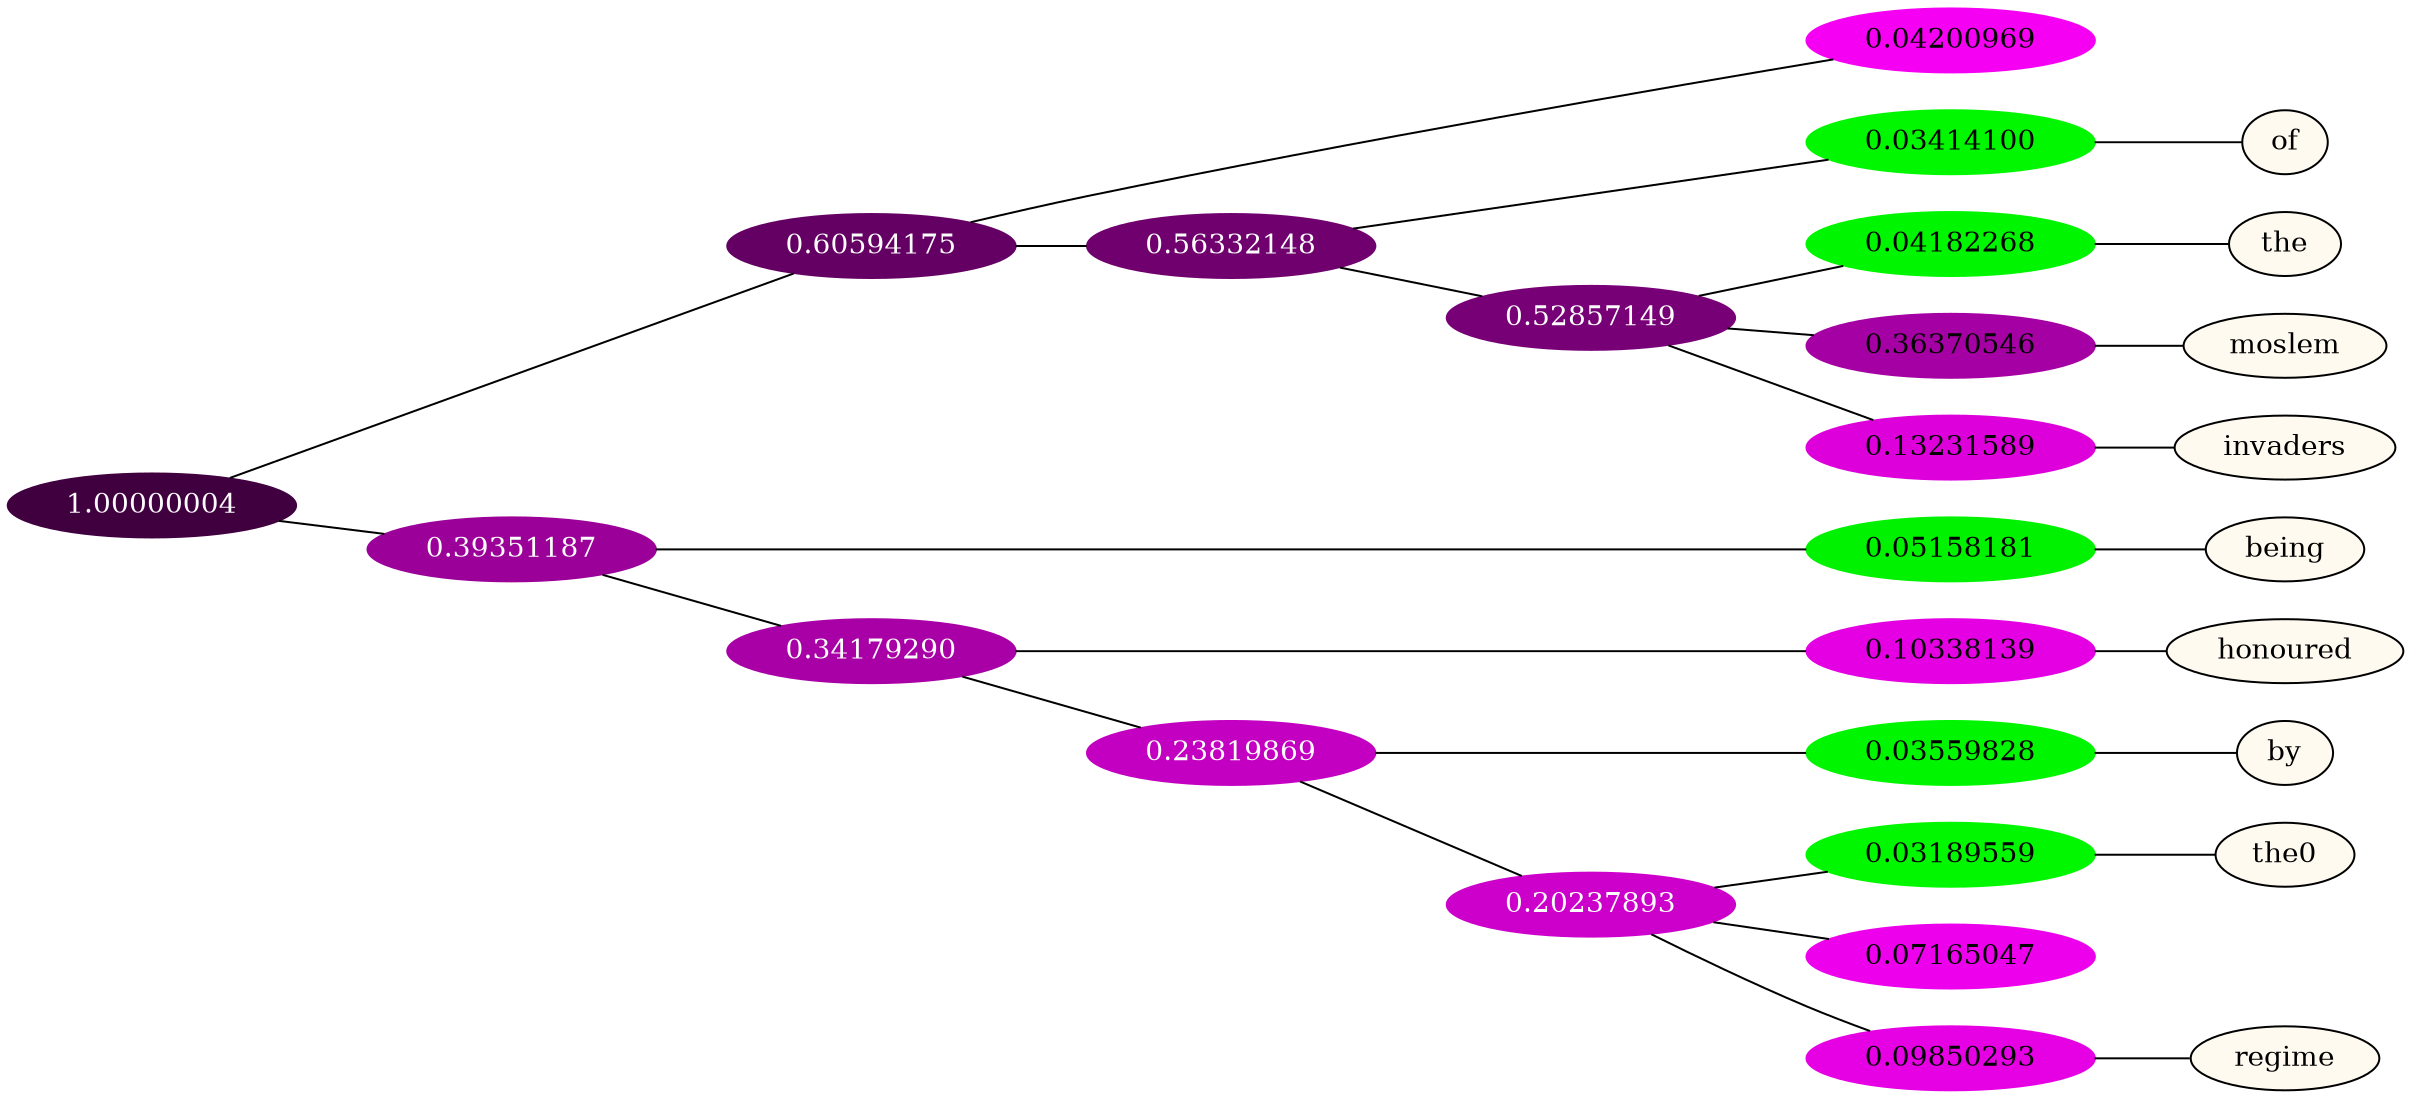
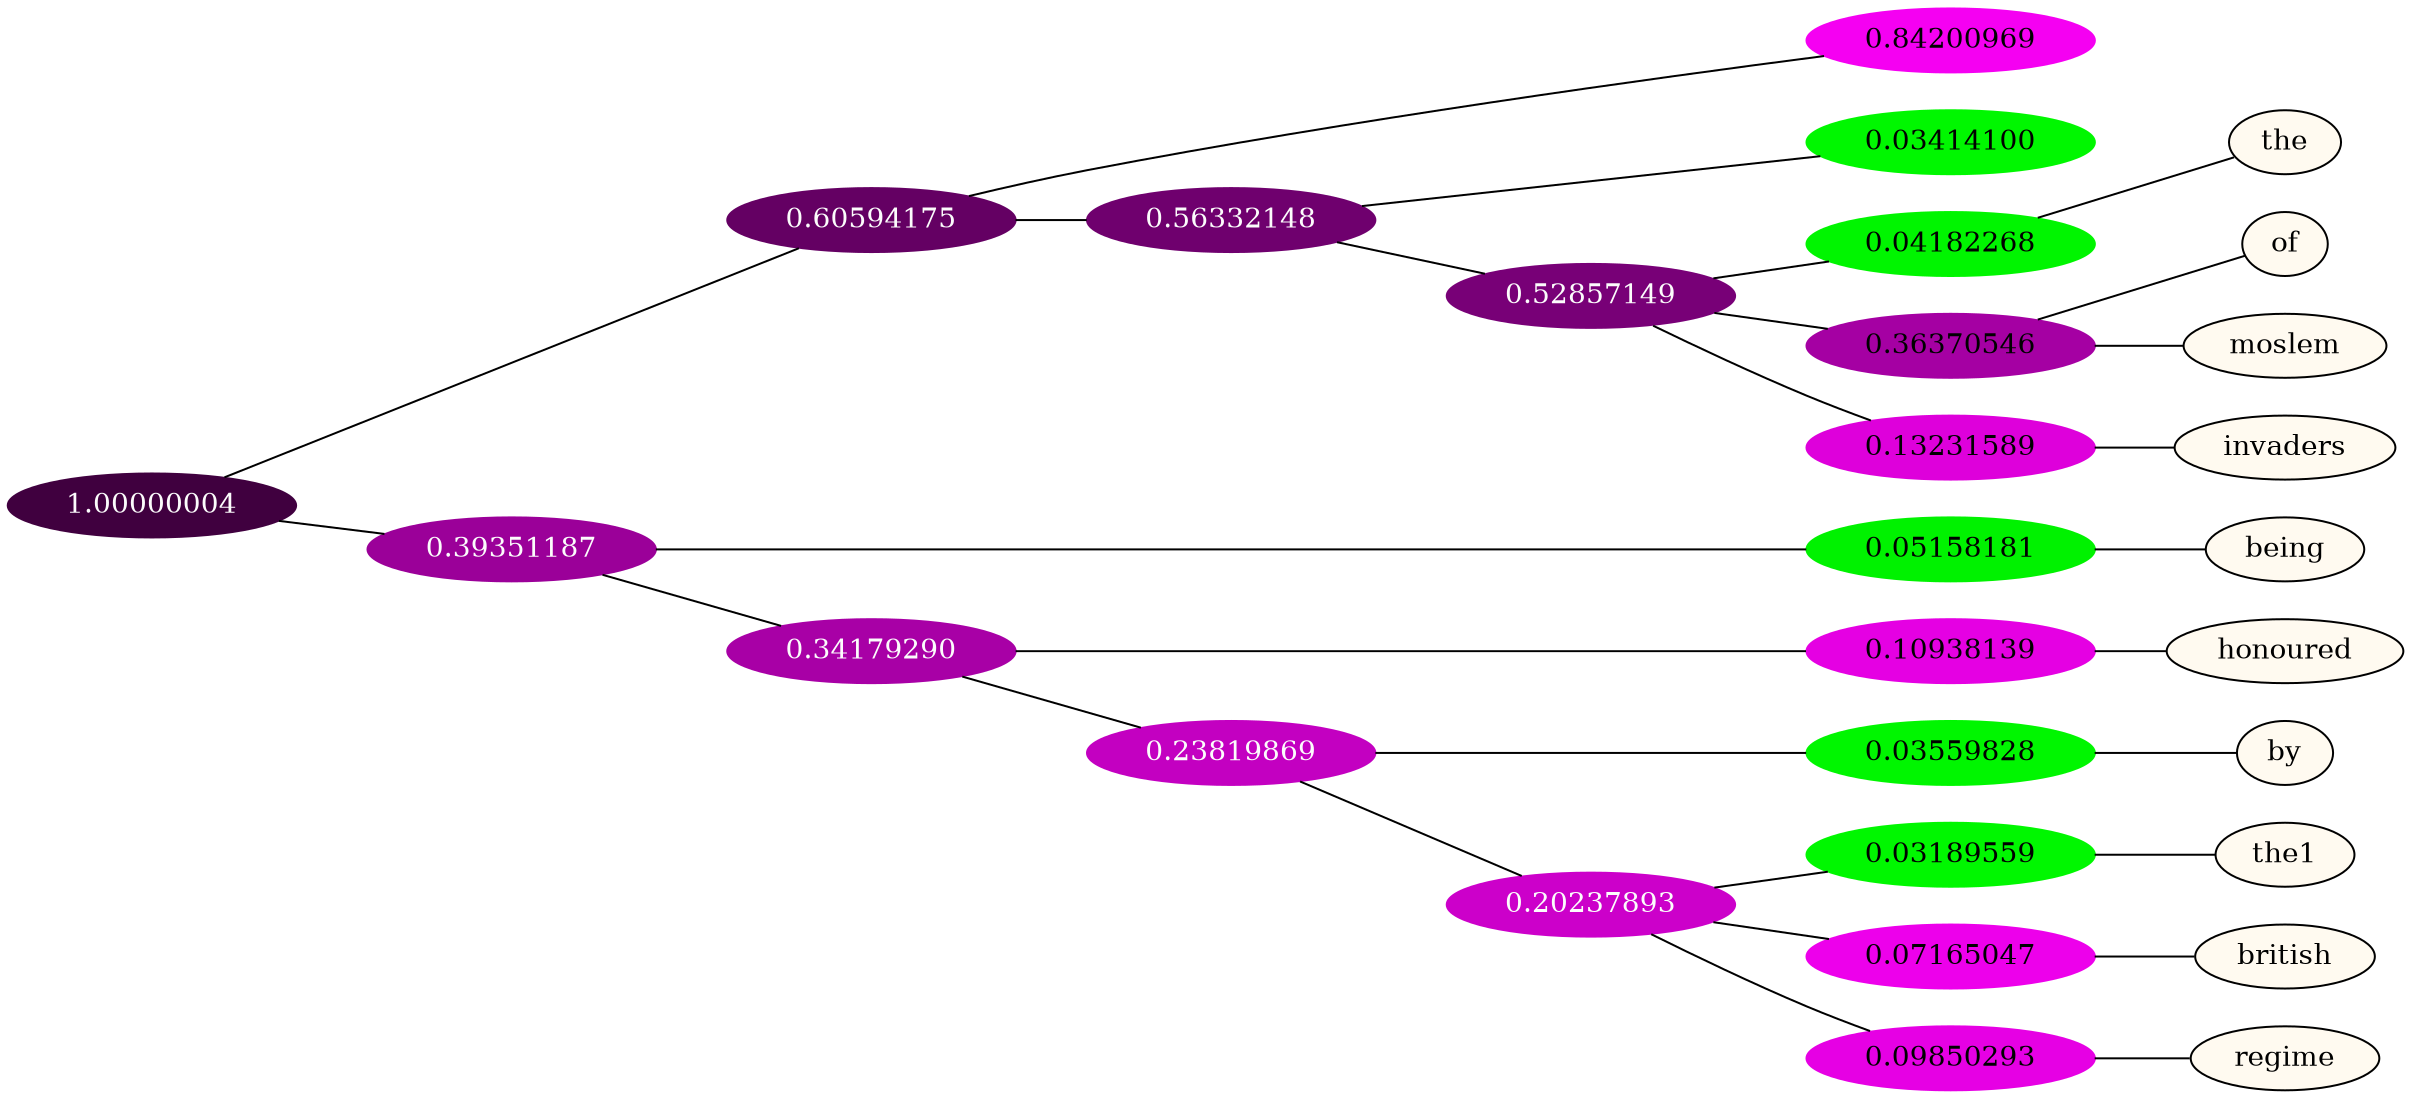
node "0.04200969": label "0.04200969" -> "0.84200969"
edge "0.03414100" -- "of": now "0.36370546" -- "of"
node "0.10338139": label "0.10338139" -> "0.10938139"
node "the0": label "the0" -> "the1"
node "british": added
